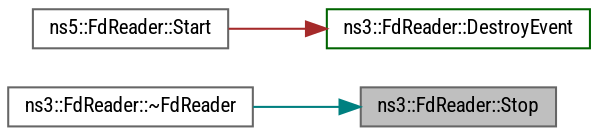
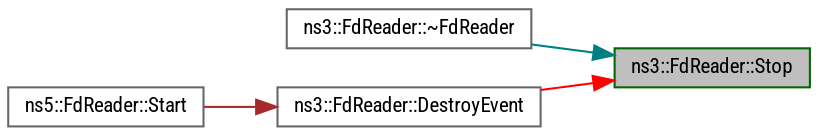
node "ns3::FdReader::DestroyEvent": color darkgreen -> gray40
edge "ns3::FdReader::DestroyEvent" -> "ns3::FdReader::Stop": added
node "ns3::FdReader::Stop": color gray40 -> darkgreen
